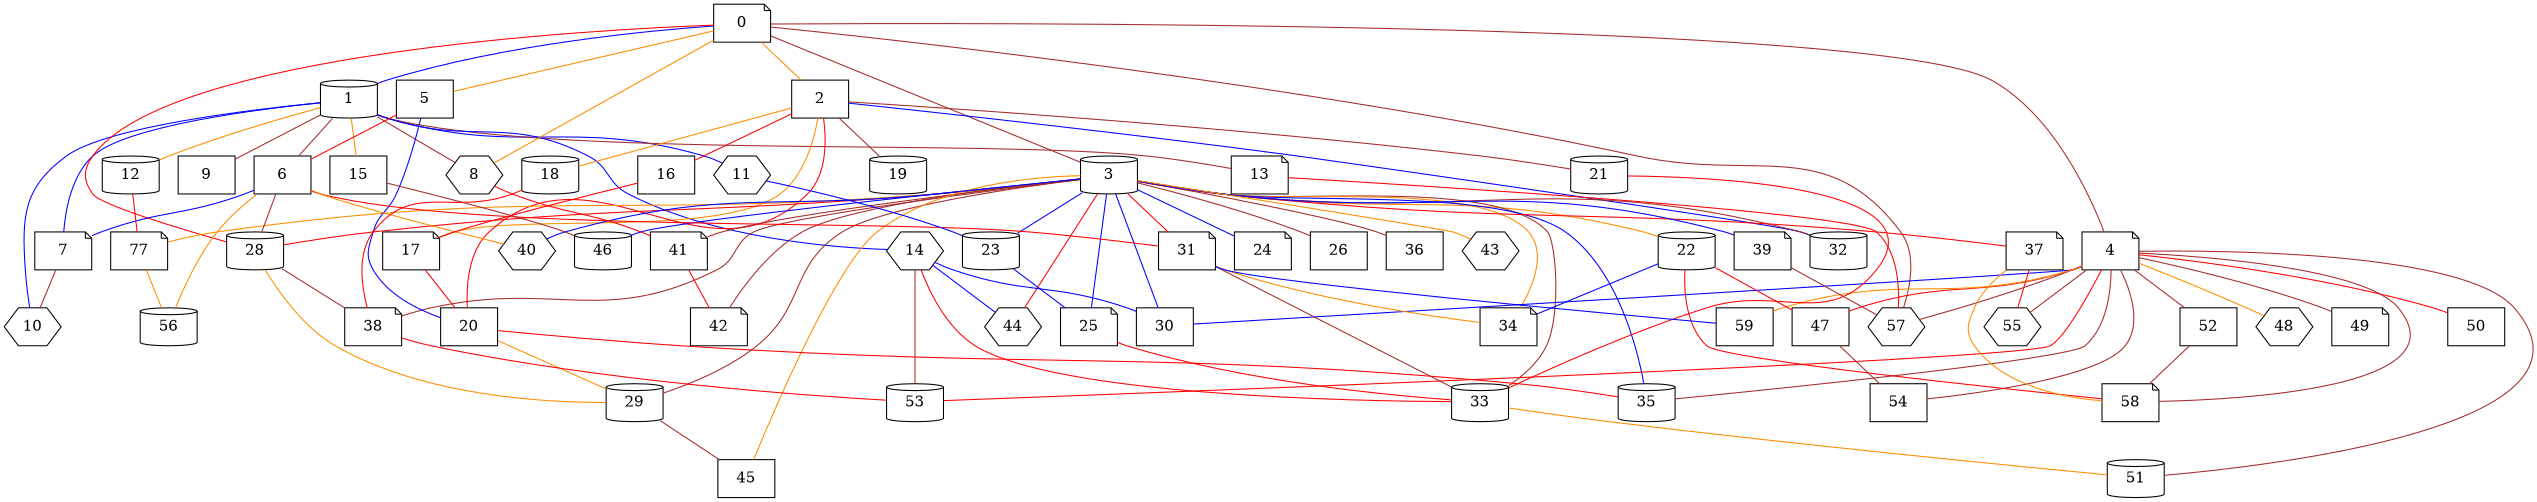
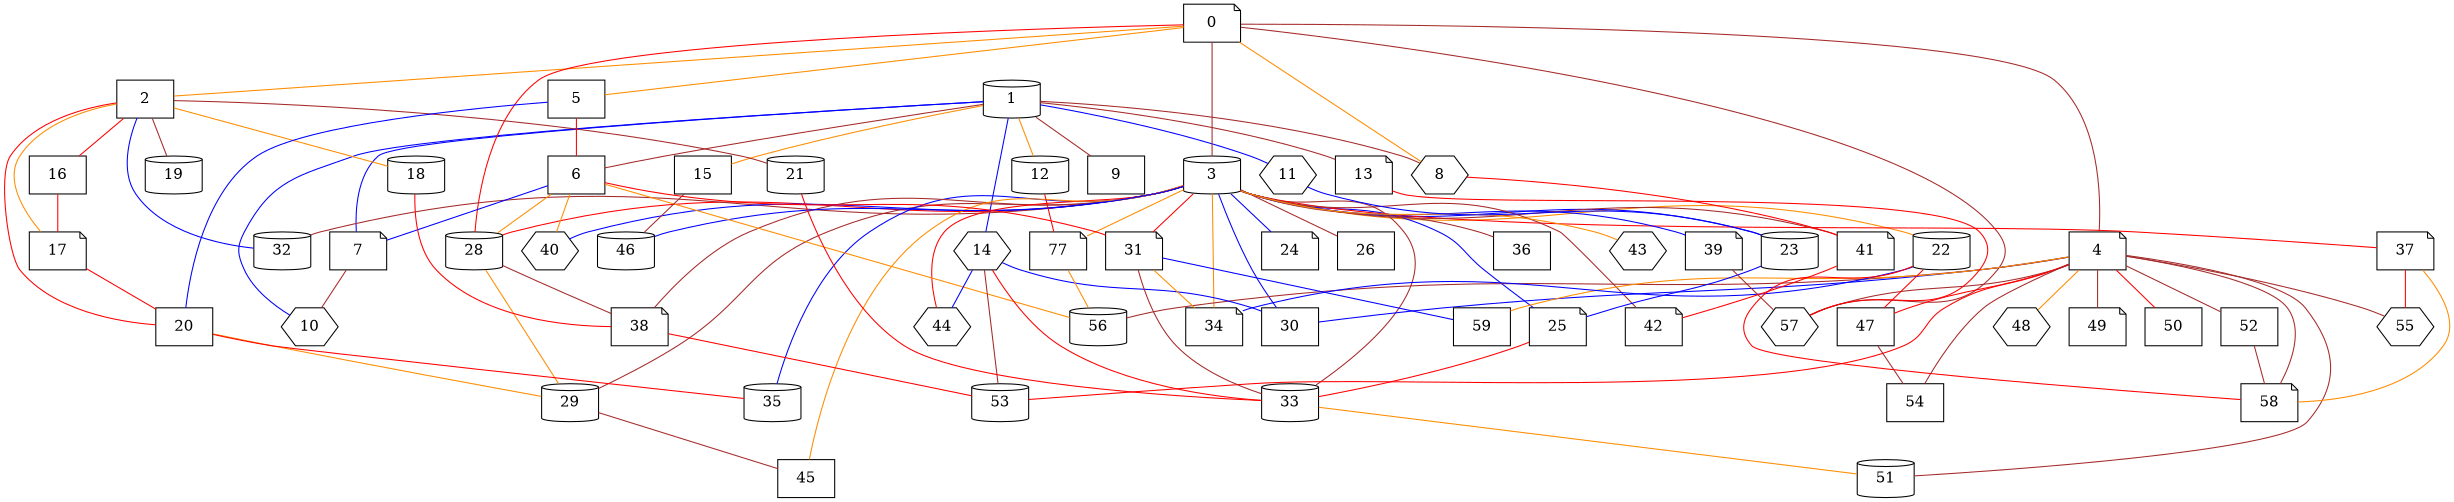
edge "0" -- "1": removed
edge "6" -- "28": color brown -> darkorange
edge "4" -- "35": now "4" -- "56"
